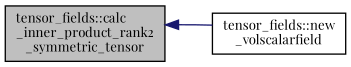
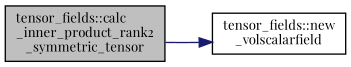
edge "tensor_fields::new _volscalarfield" -> "tensor_fields::calc _inner_product_rank2 _symmetric_tensor": reversed
